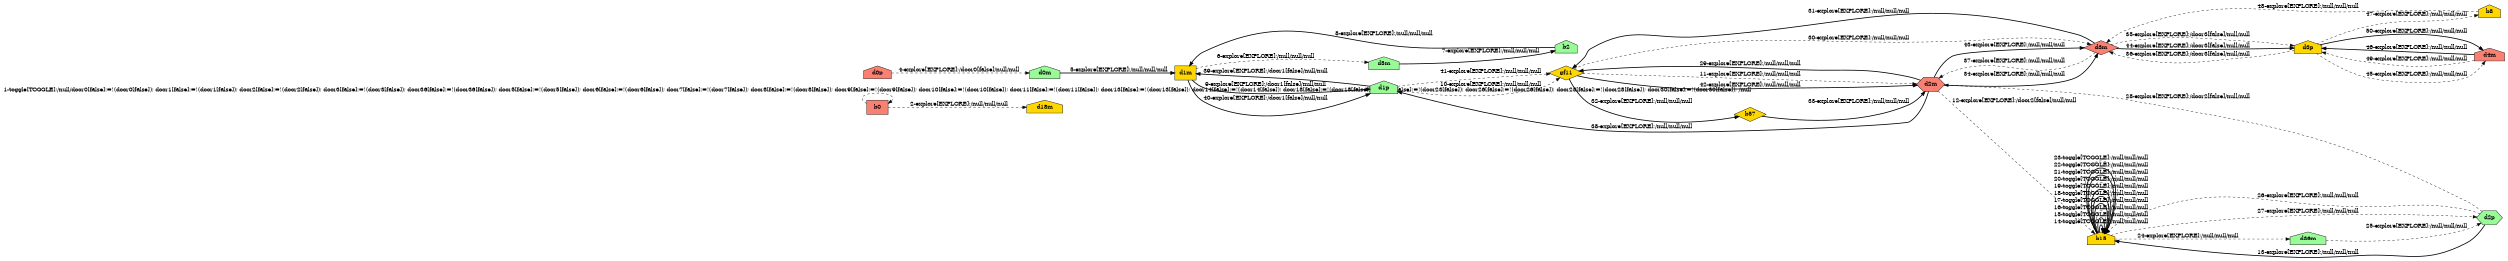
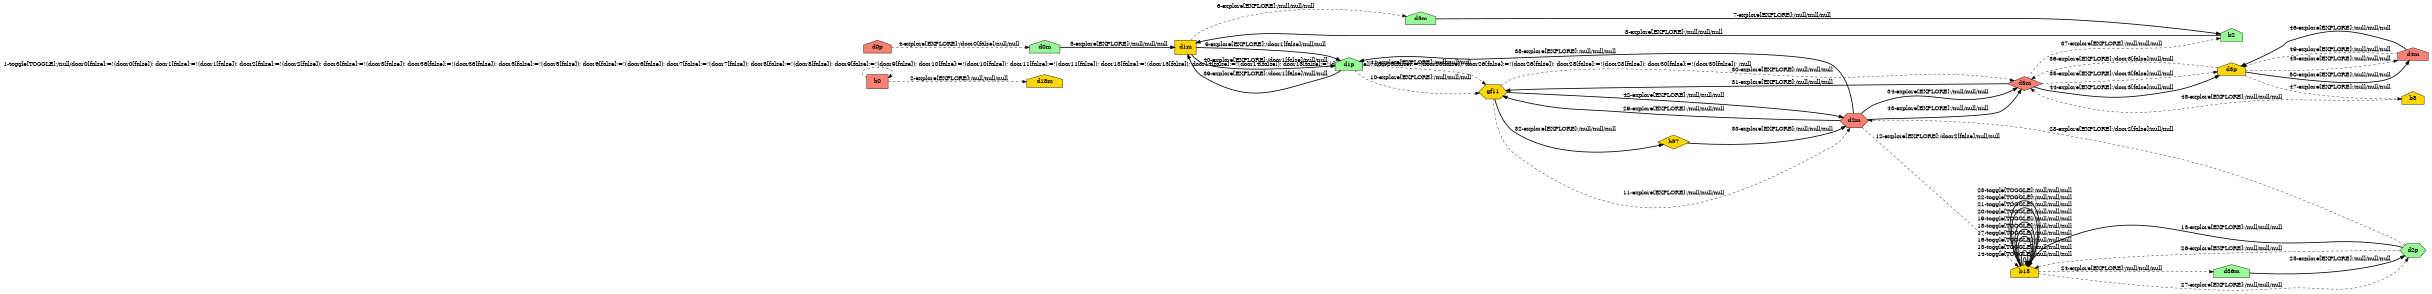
edge "d3m" -> "d2m": now "d3m" -> "b2"
node "gf11": shape diamond -> hexagon
edge "d36m" -> "d2p": style dashed -> bold
